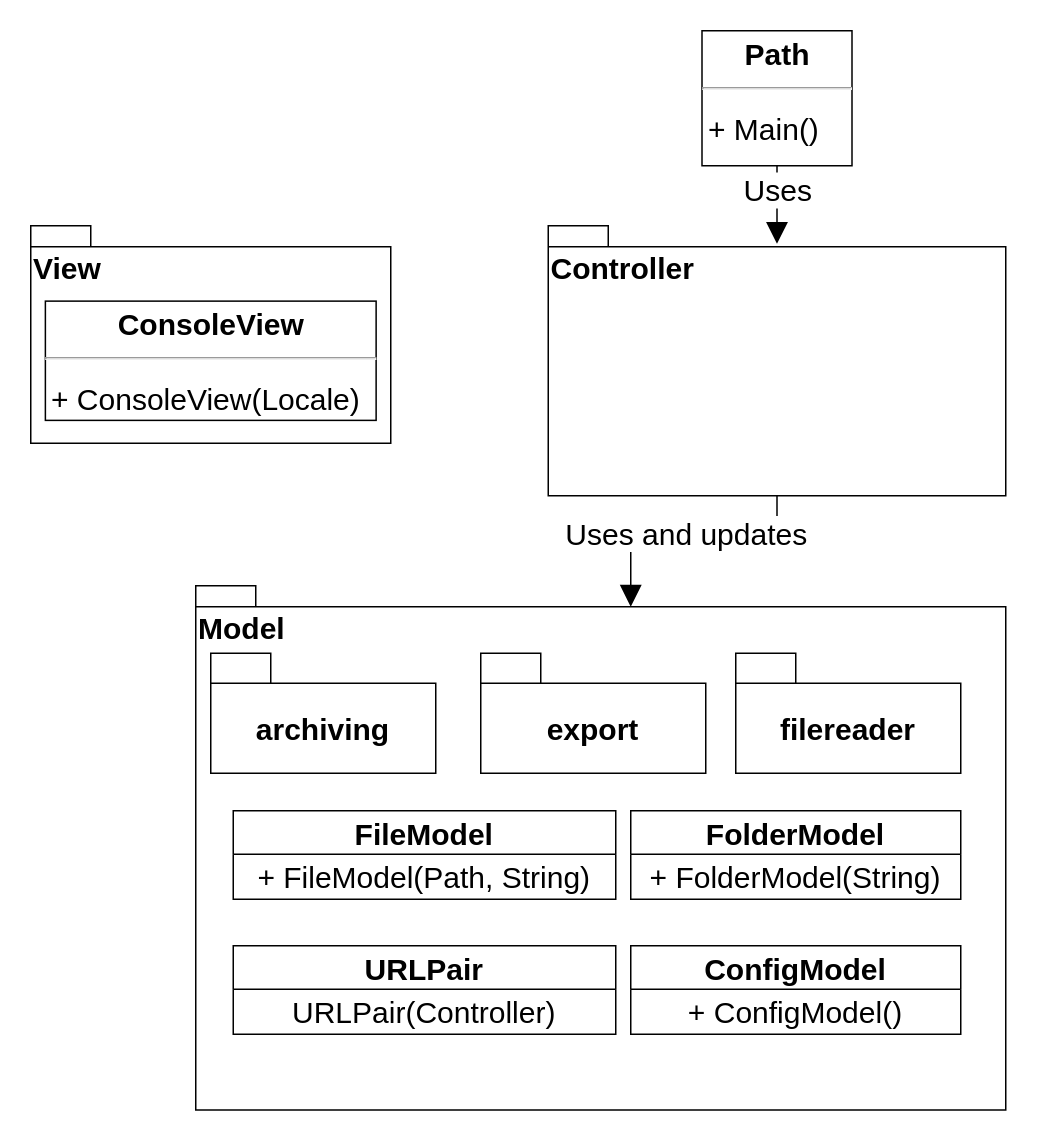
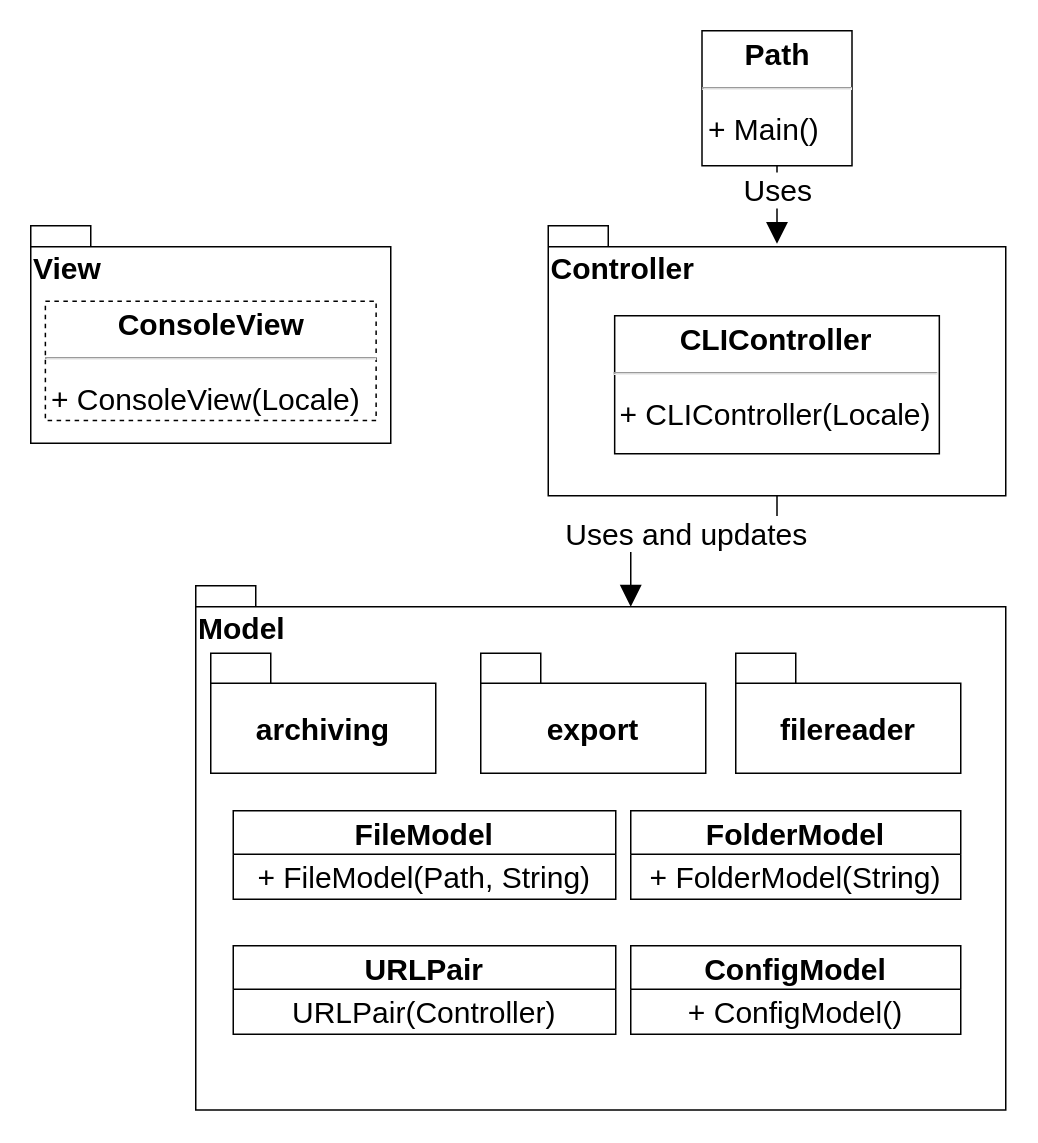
node "ConsoleView + ConsoleView(Locale)": style solid -> dashed
node "CLIController + CLIController(Locale)": added
